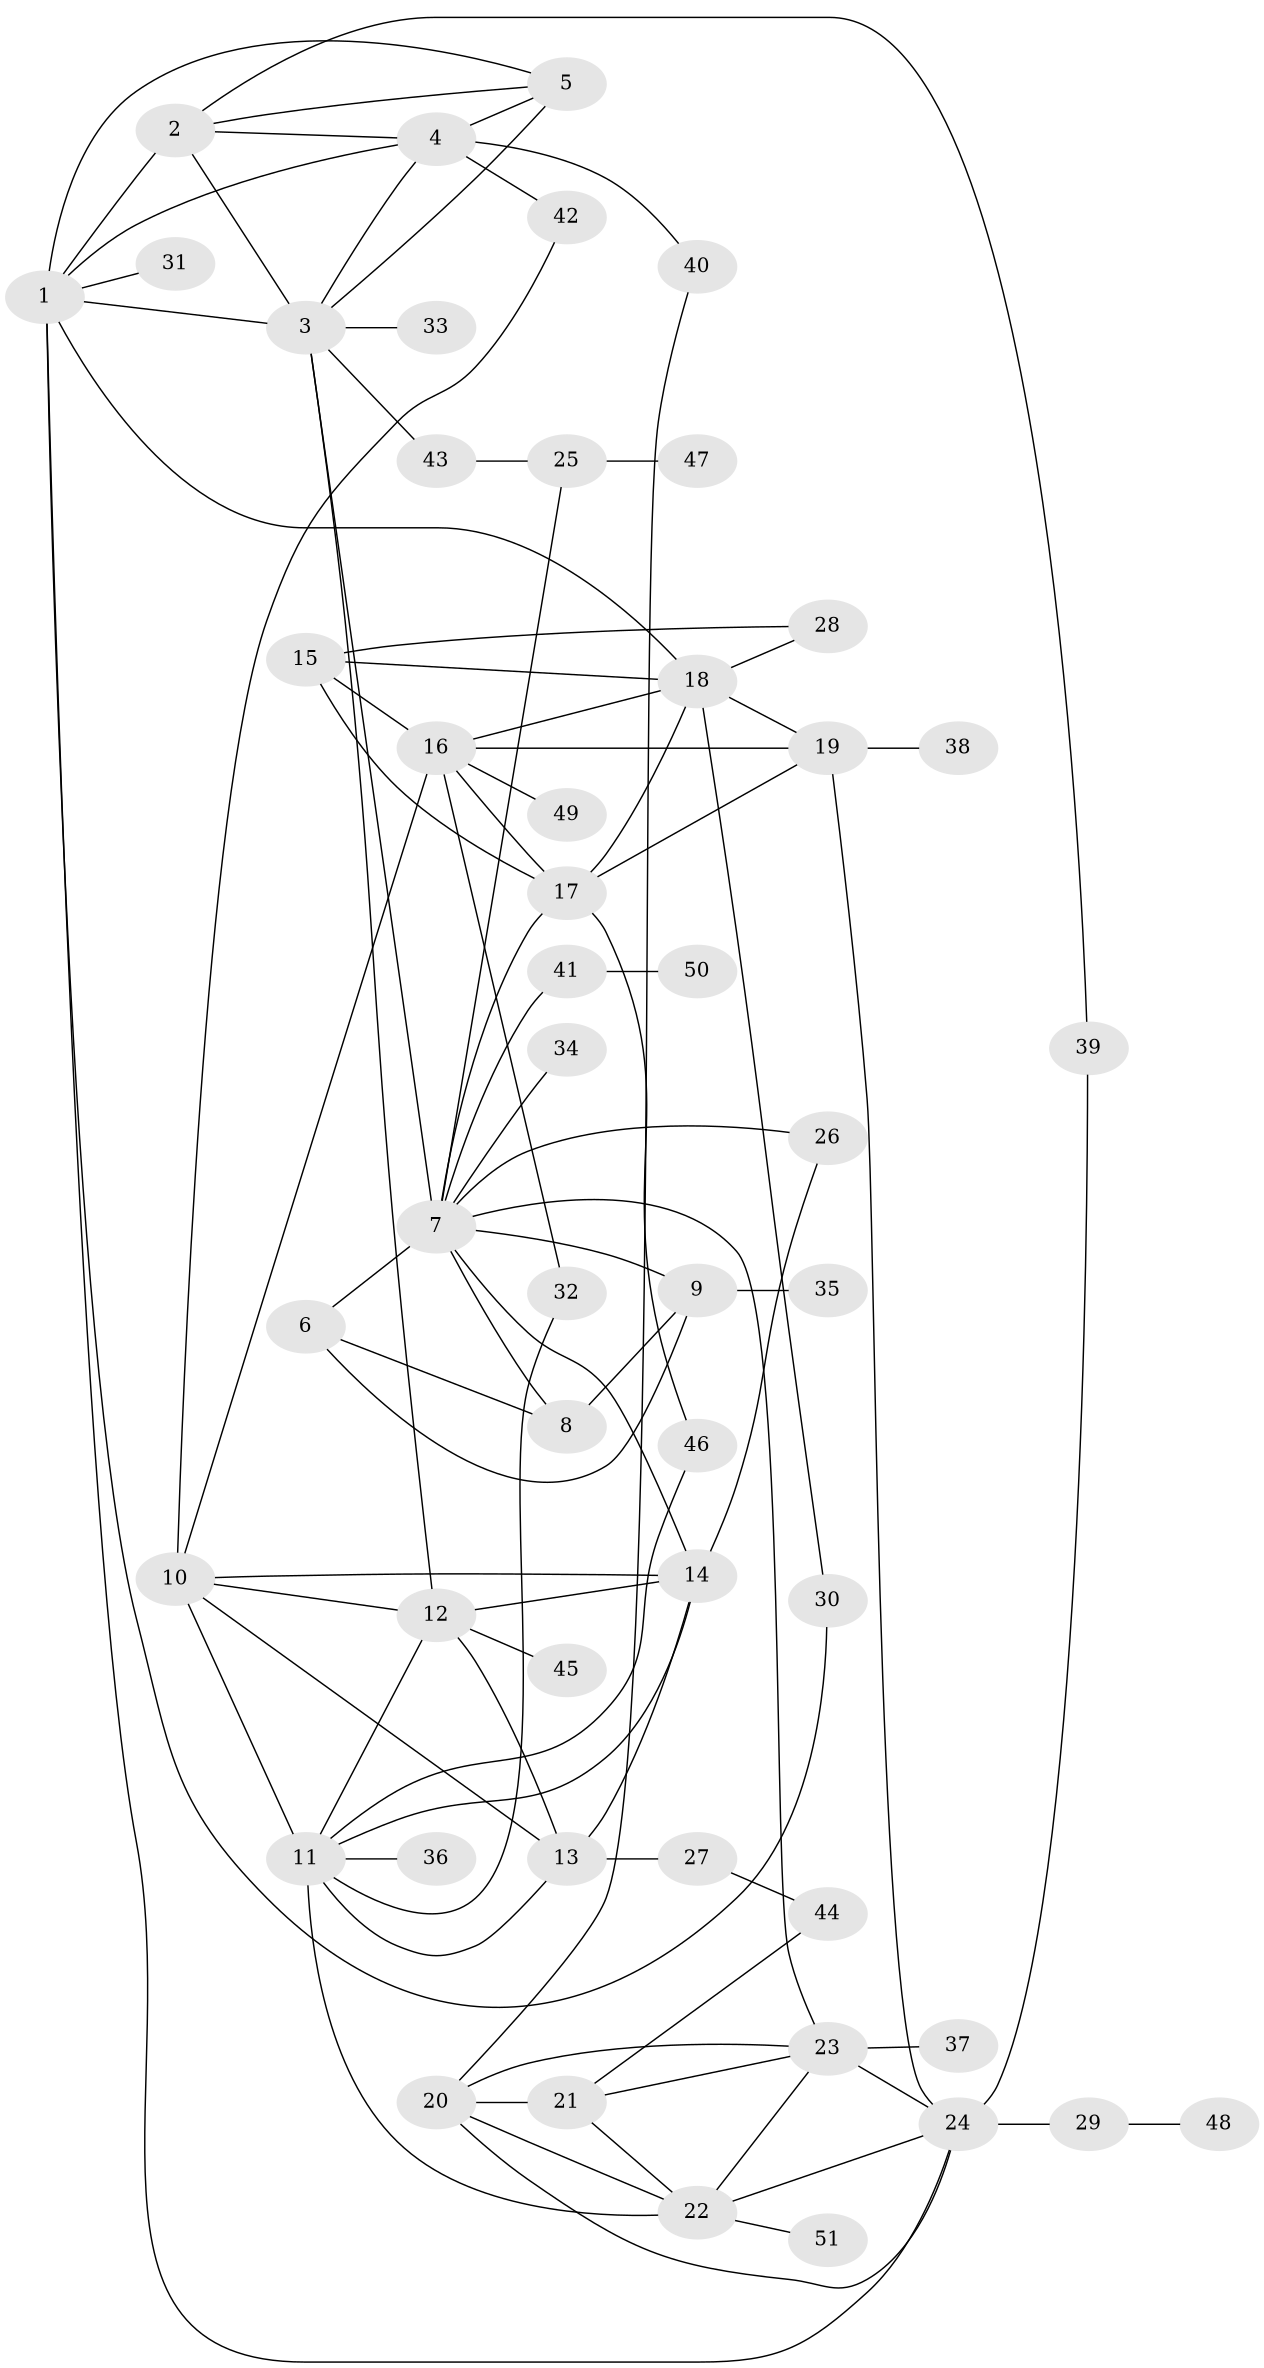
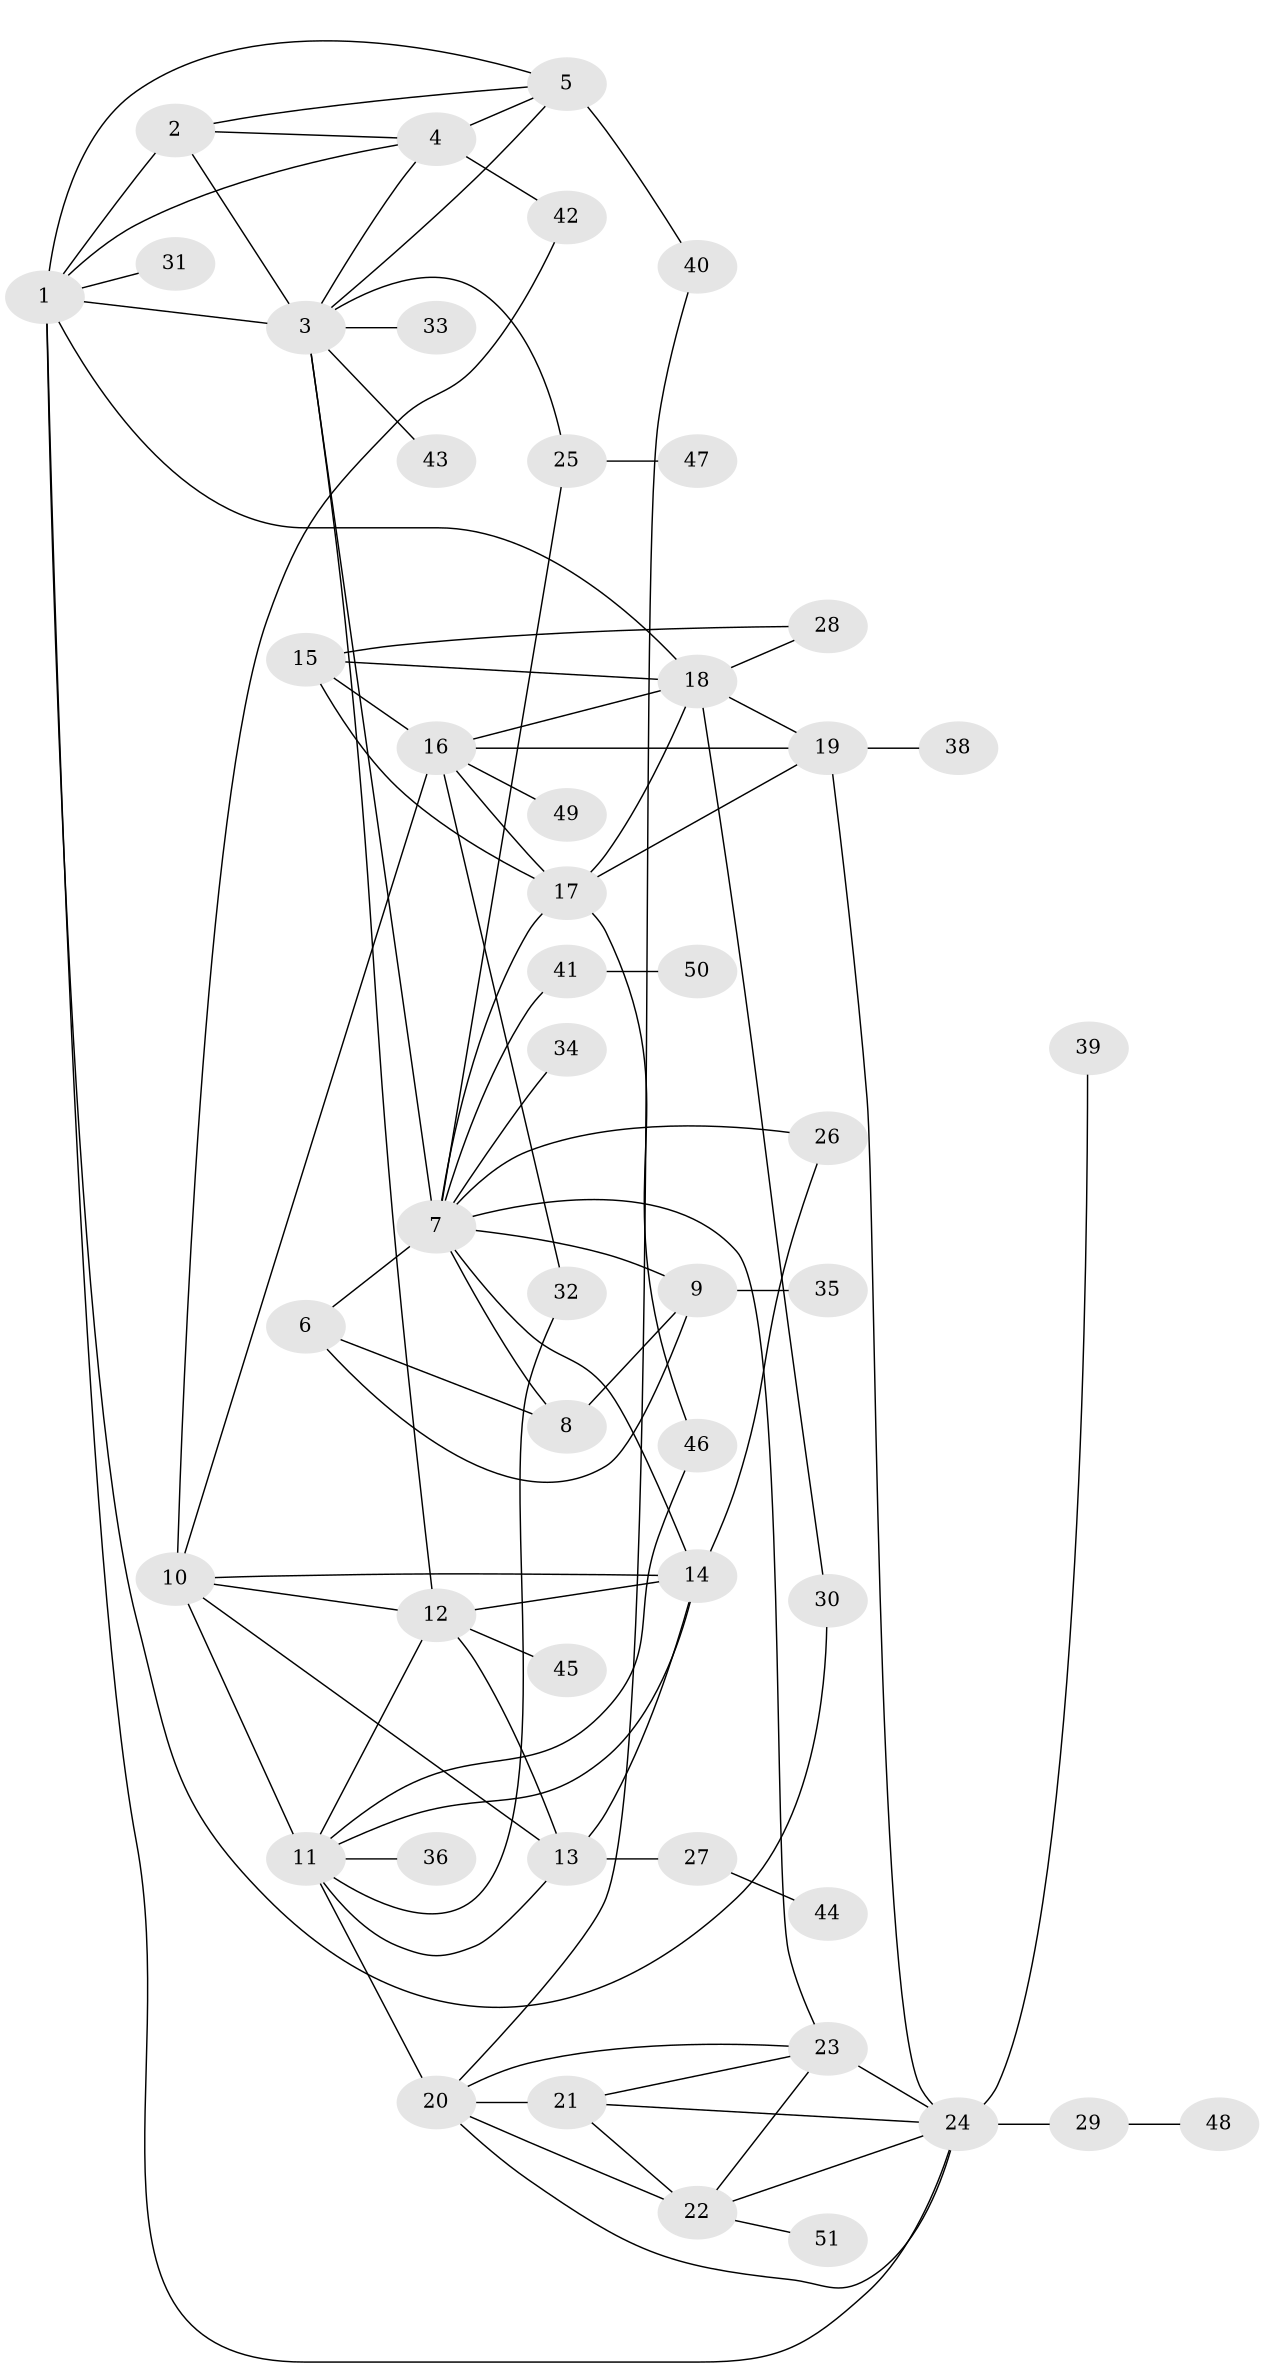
edge "4" -- "40": now "5" -- "40"
edge "2" -- "39": removed
edge "43" -- "25": now "3" -- "25"
edge "44" -- "21": now "24" -- "21"
node "37": removed
edge "11" -- "22": now "11" -- "20"
